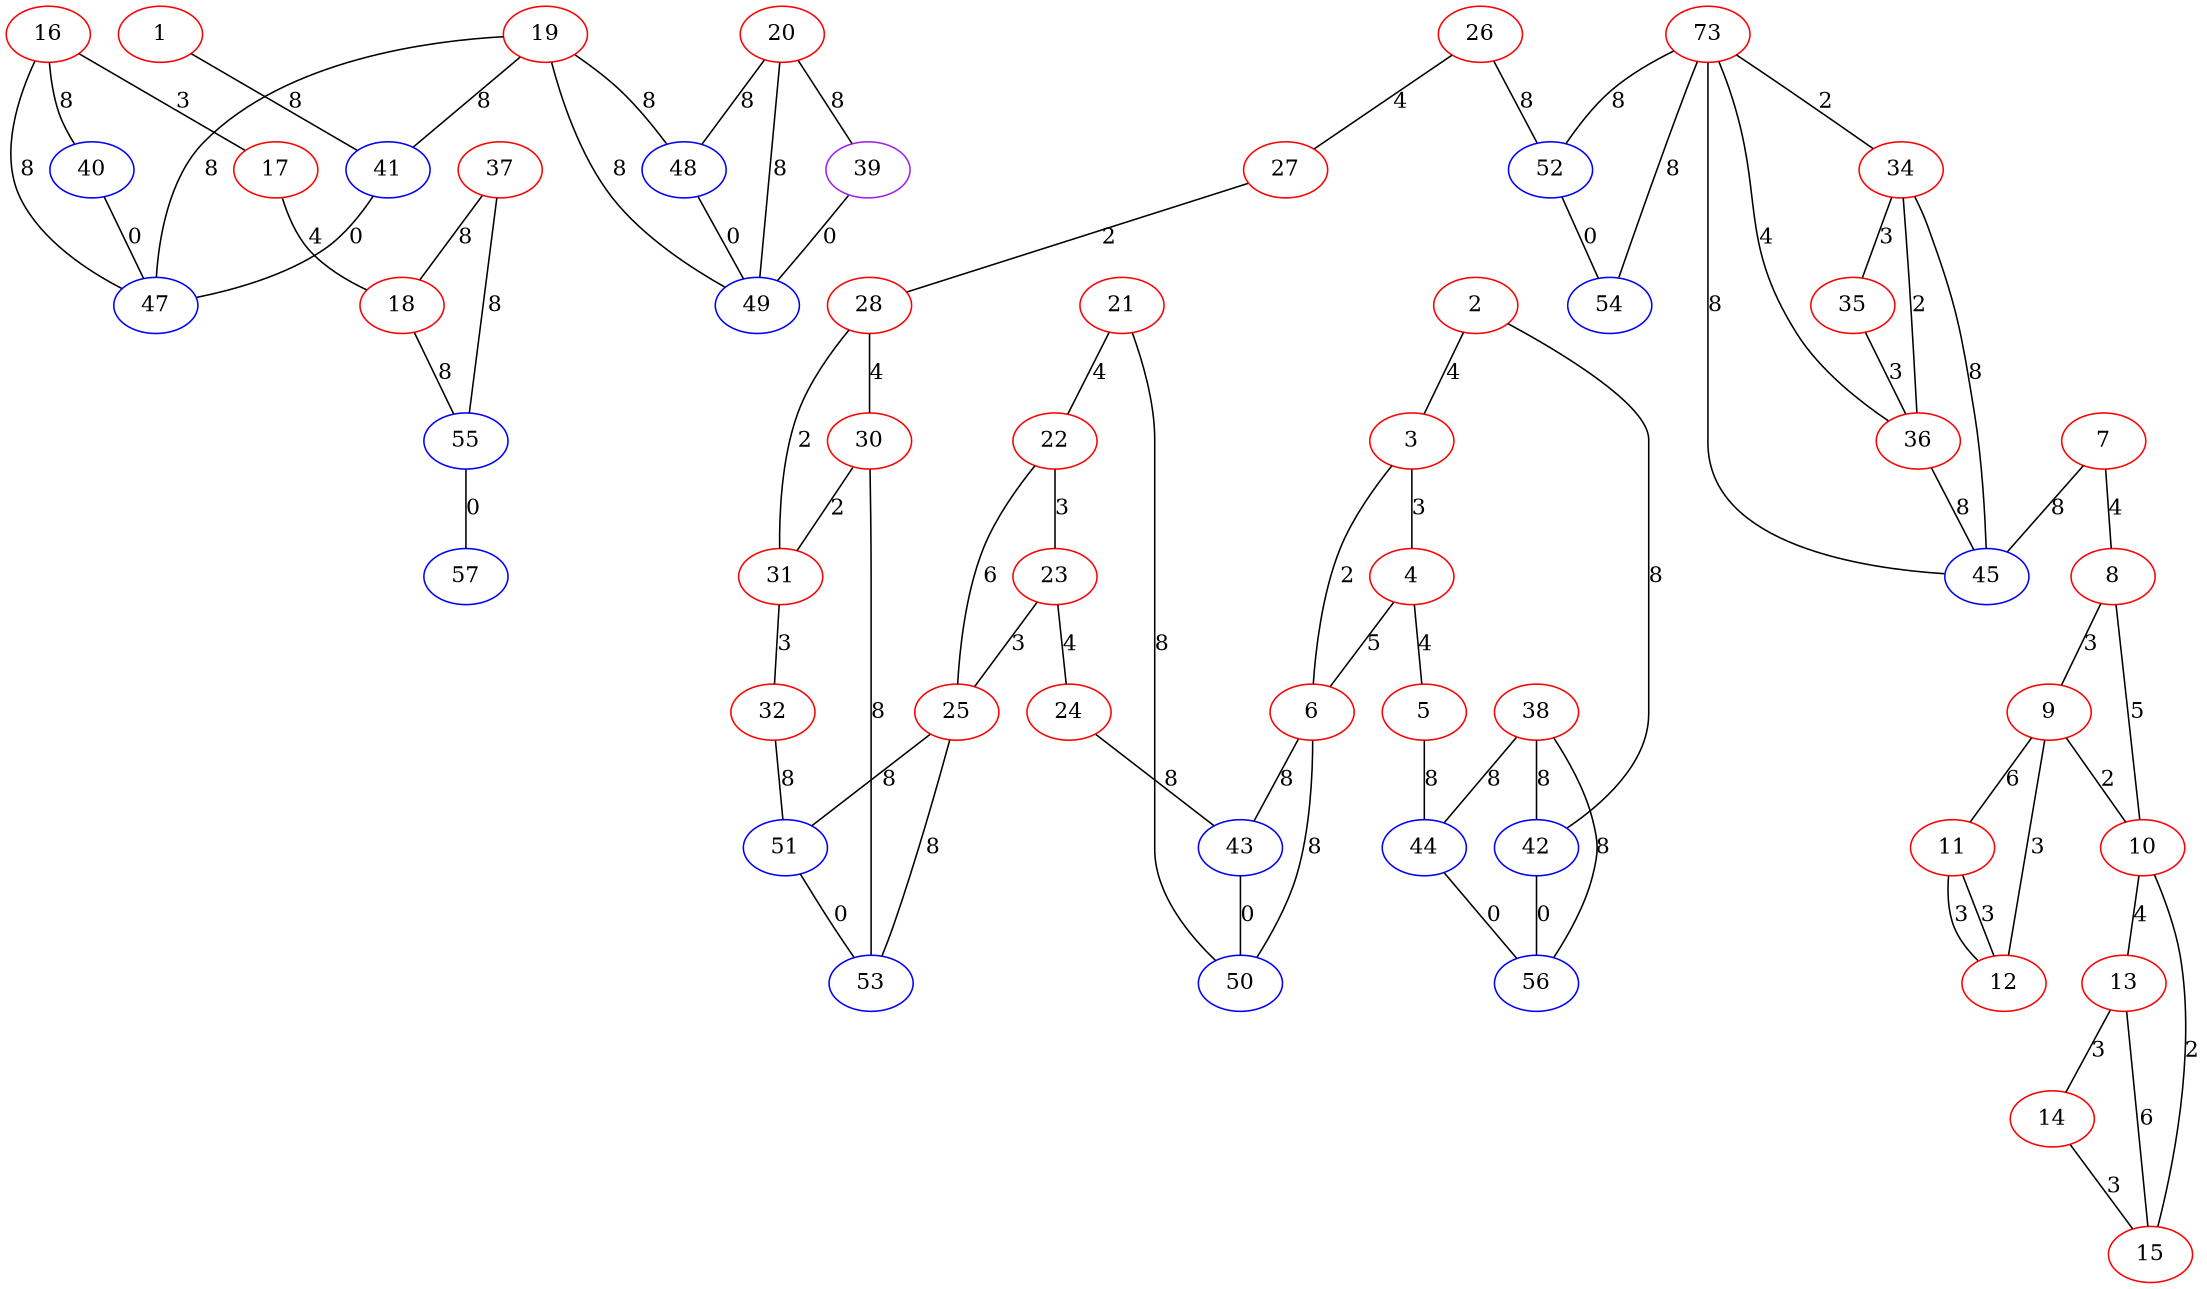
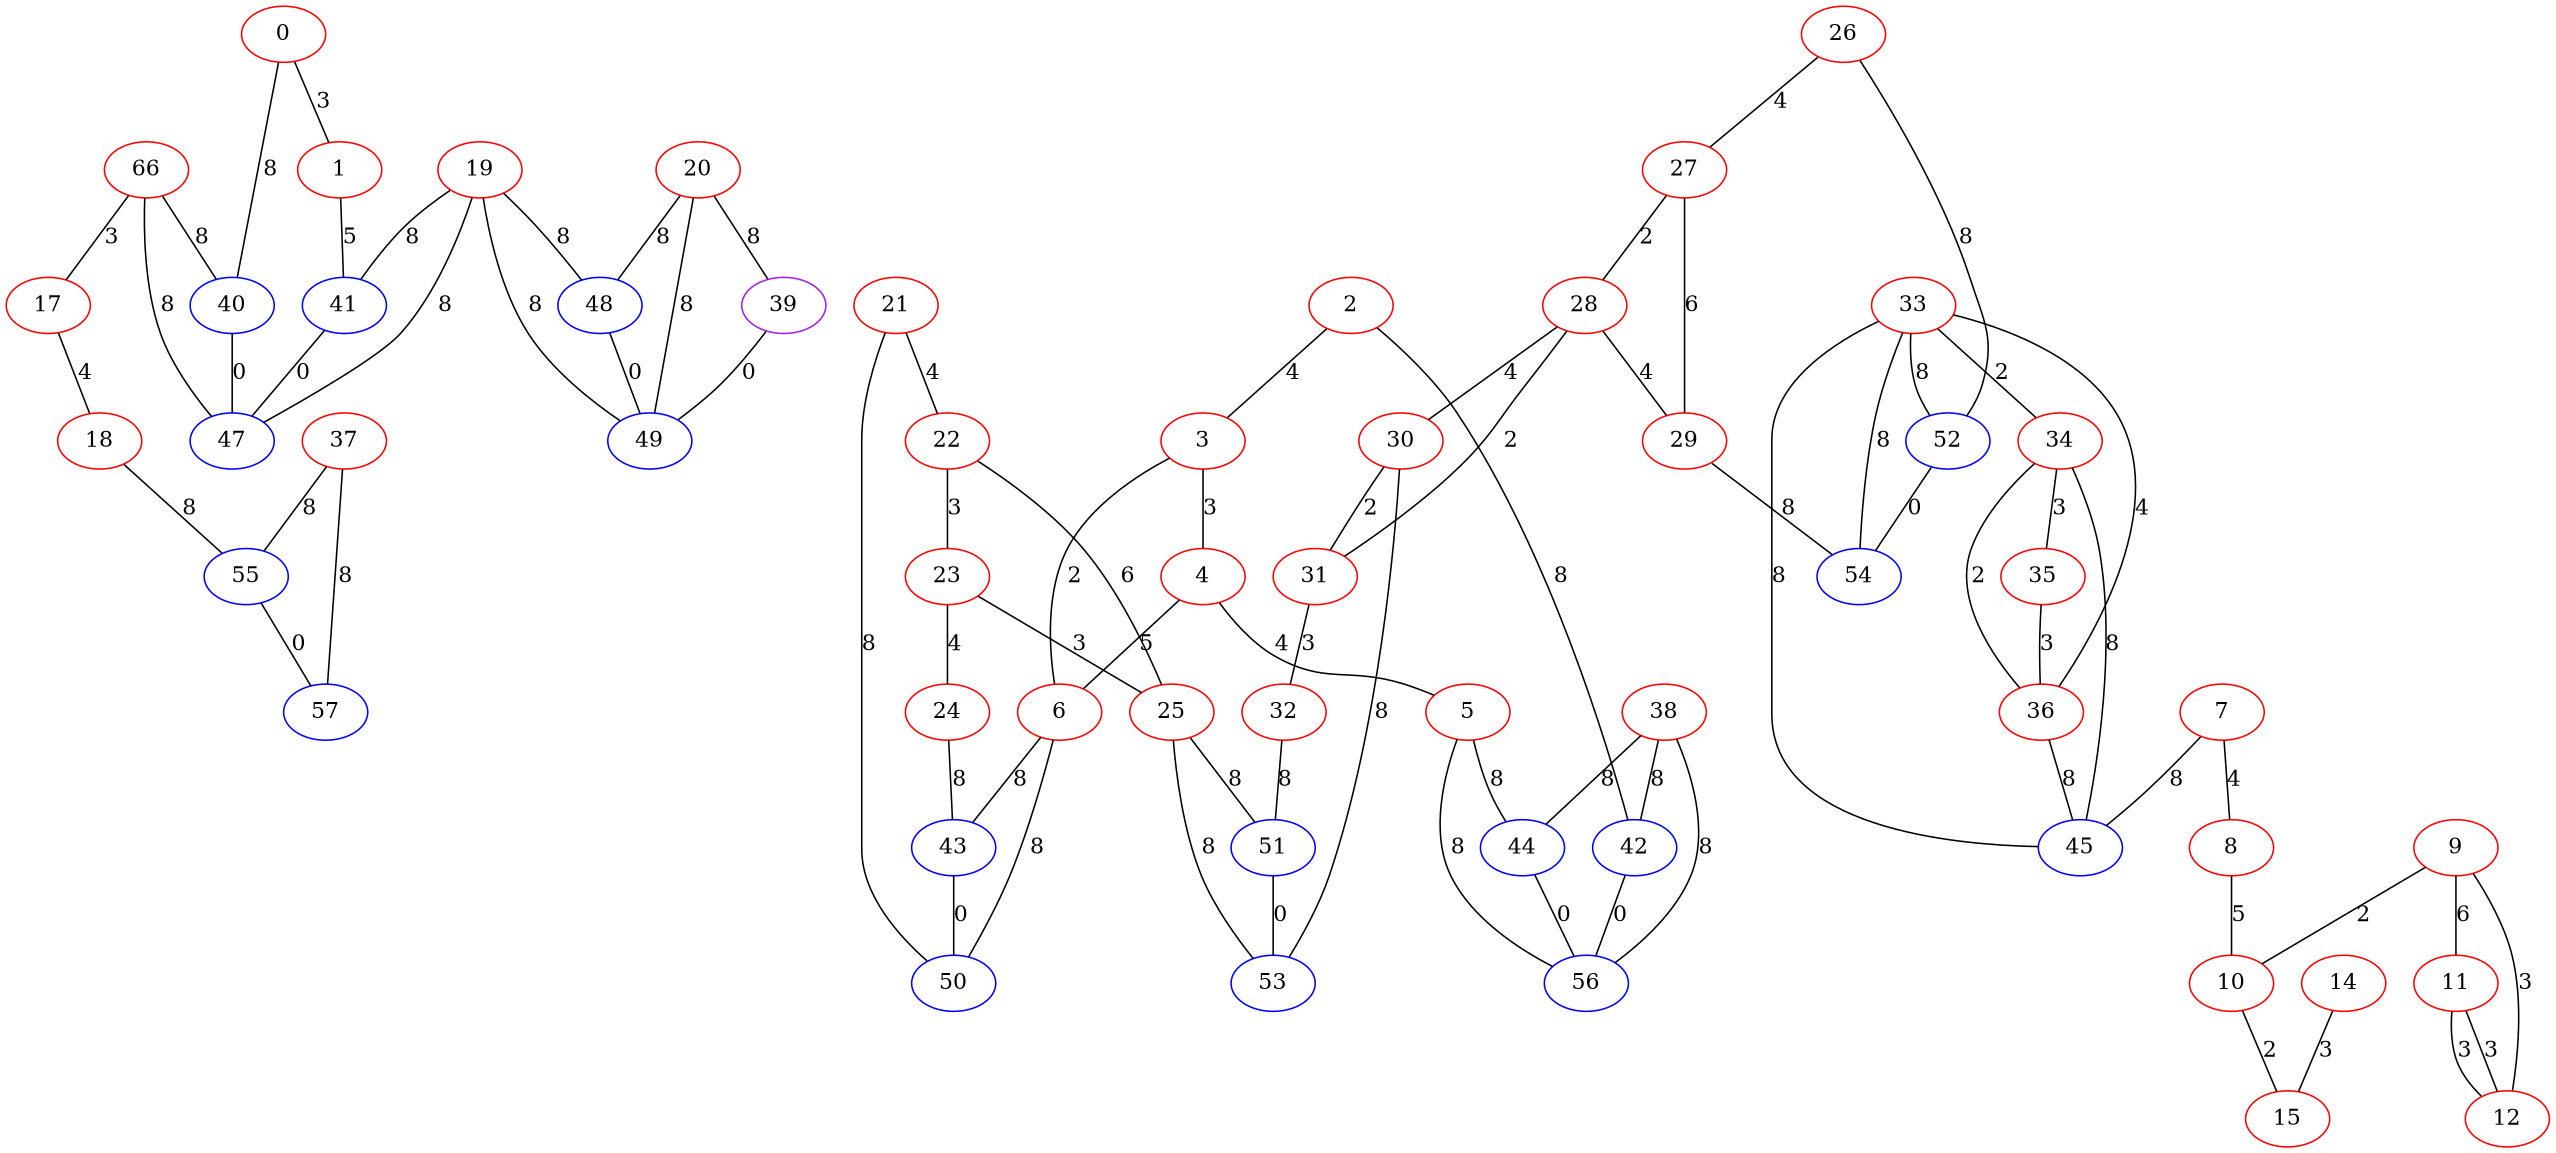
node "16": label "16" -> "66"
node "0": added
node "73": label "73" -> "33"
edge "1" -- "41": label "8" -> "5"
edge "37" -- "18": now "37" -- "57"
node "29": added
edge "8" -- "9": removed, label "3"
edge "5" -- "56": added, label "8"
node "13": removed
